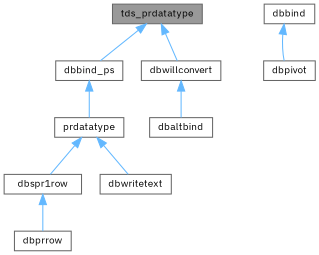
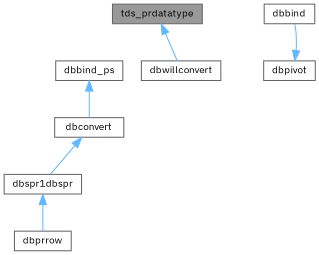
edge "dbbind_ps" -> "tds_prdatatype": removed
edge "dbpivot" -> "dbbind": reversed
node "prdatatype": label "prdatatype" -> "dbconvert"
node "dbaltbind": removed
node "dbspr1row": label "dbspr1row" -> "dbspr1dbspr"
node "dbwritetext": removed
